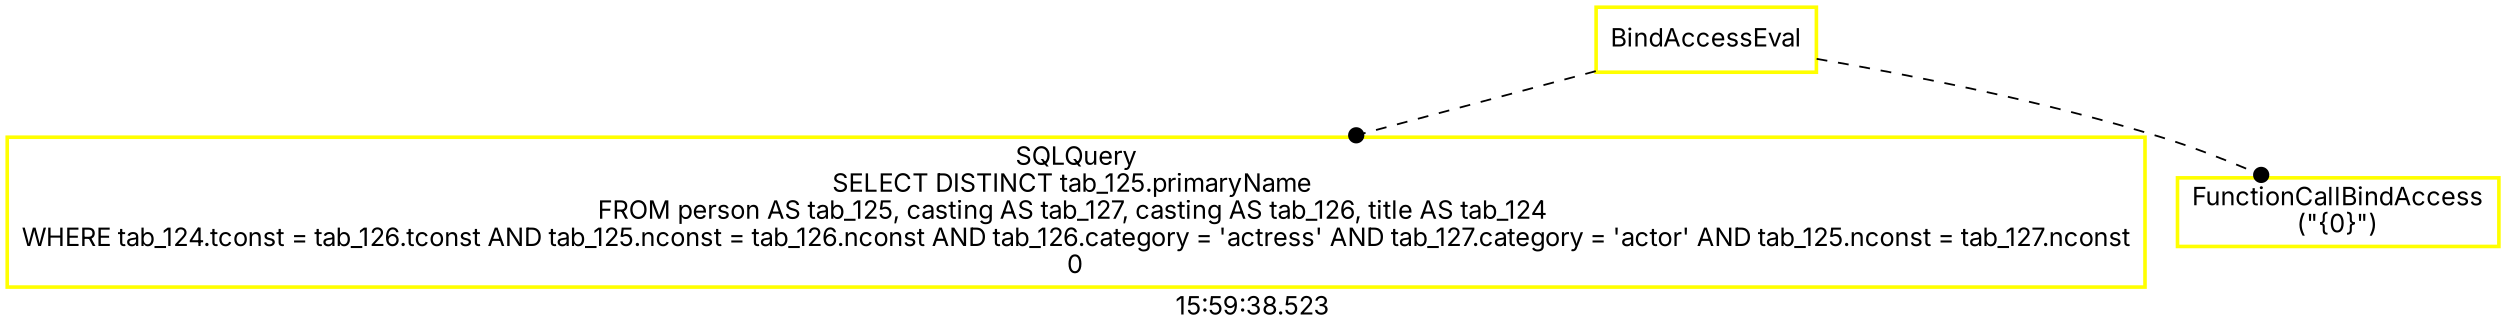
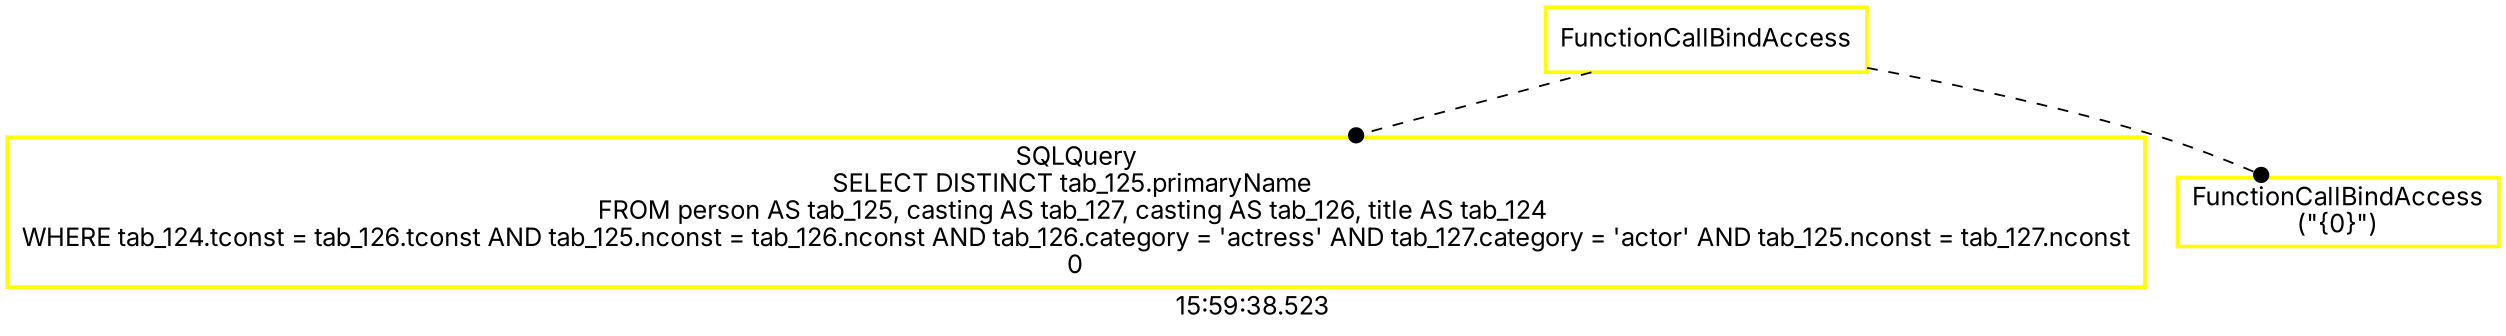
node "BindAccessEval": label "BindAccessEval" -> "FunctionCallBindAccess"
